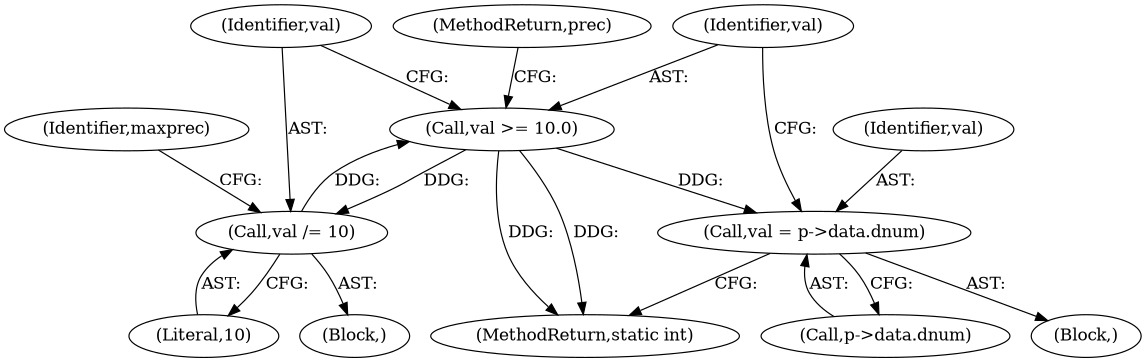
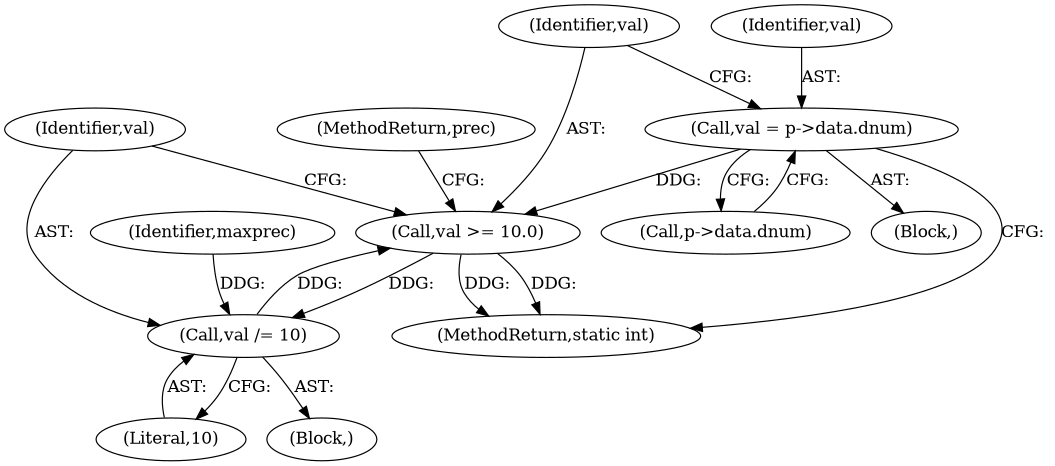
edge "(Call,val >= 10.0)" -> "(Call,val = p->data.dnum)": reversed
edge "(Identifier,maxprec)" -> "(Call,val /= 10)": label "CFG: " -> "DDG: "
edge "(Call,p->data.dnum)" -> "(Call,val = p->data.dnum)": label "AST: " -> "CFG: "
